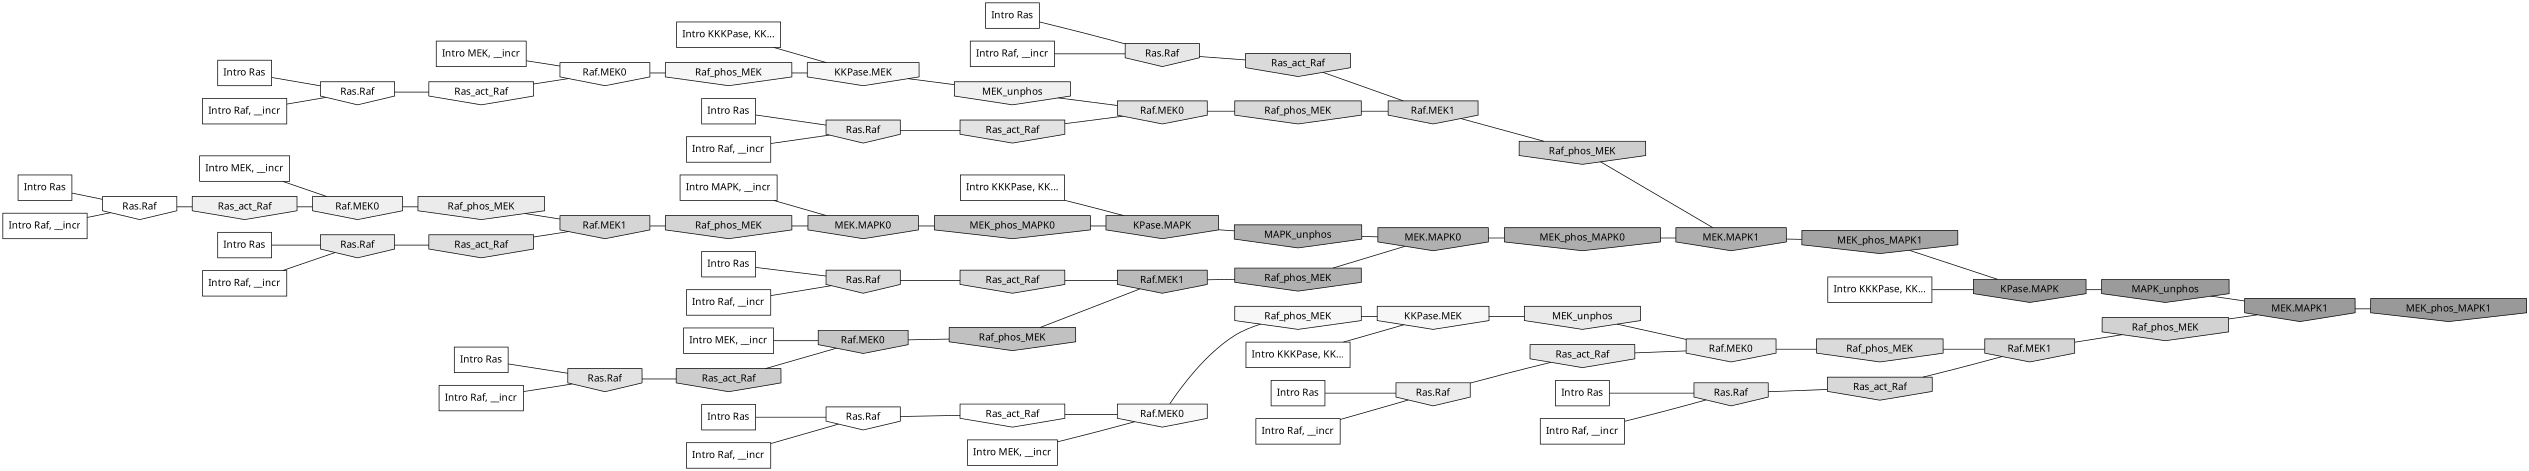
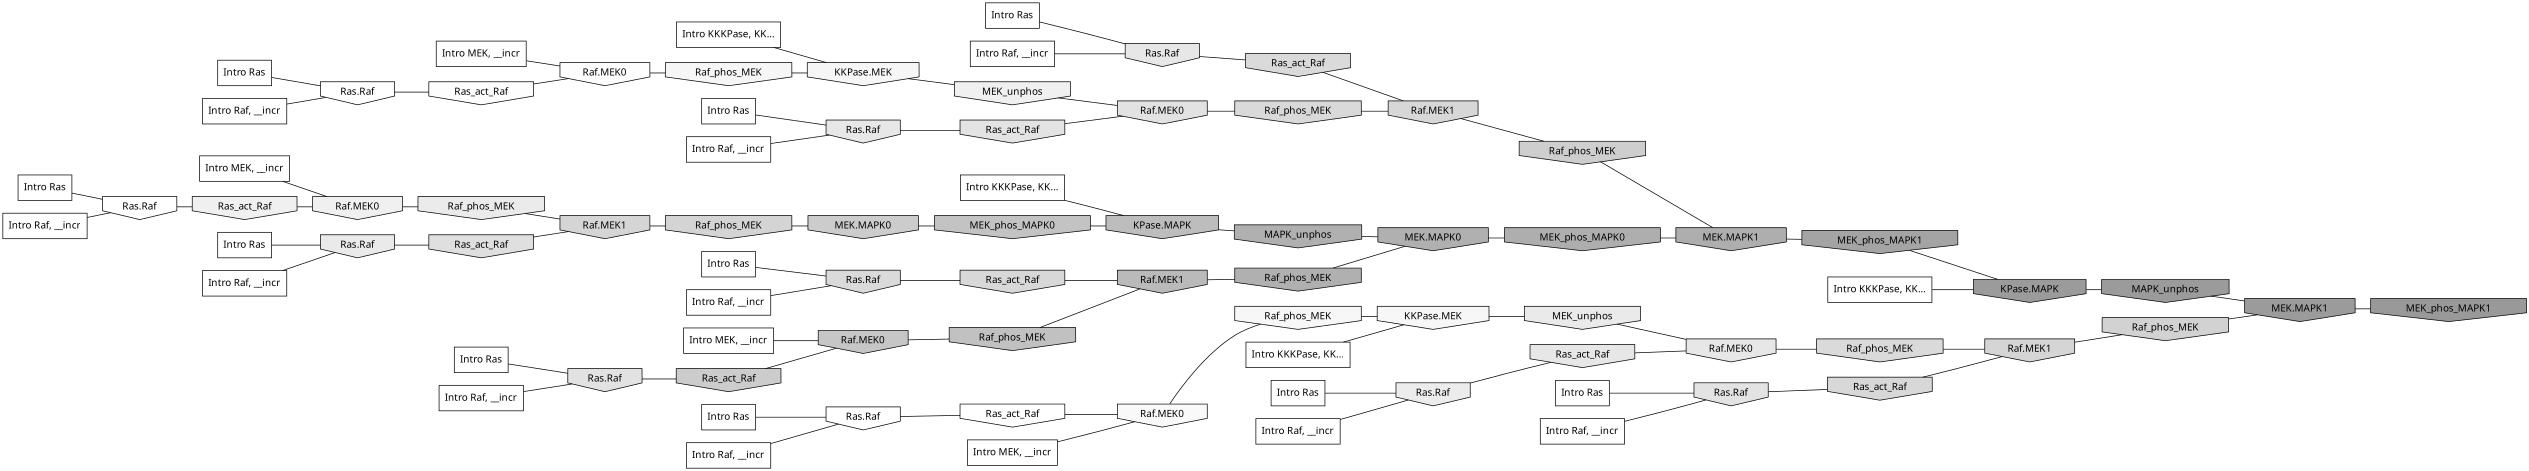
node "Intro MAPK, __incr": removed
